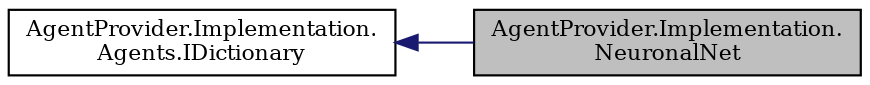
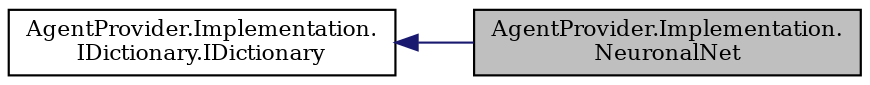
node "AgentProvider.Implementation. Agents.IDictionary": label "AgentProvider.Implementation. Agents.IDictionary" -> "AgentProvider.Implementation. IDictionary.IDictionary"
